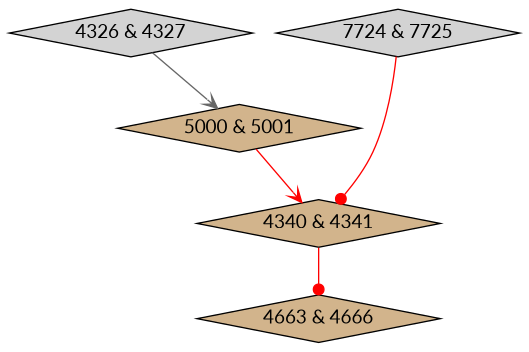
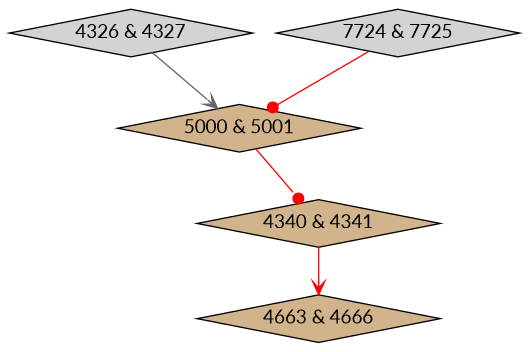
edge "7724 & 7725" -> "4340 & 4341": now "7724 & 7725" -> "5000 & 5001"
edge "5000 & 5001" -> "4340 & 4341": arrowhead vee -> dot
edge "4340 & 4341" -> "4663 & 4666": arrowhead dot -> vee
